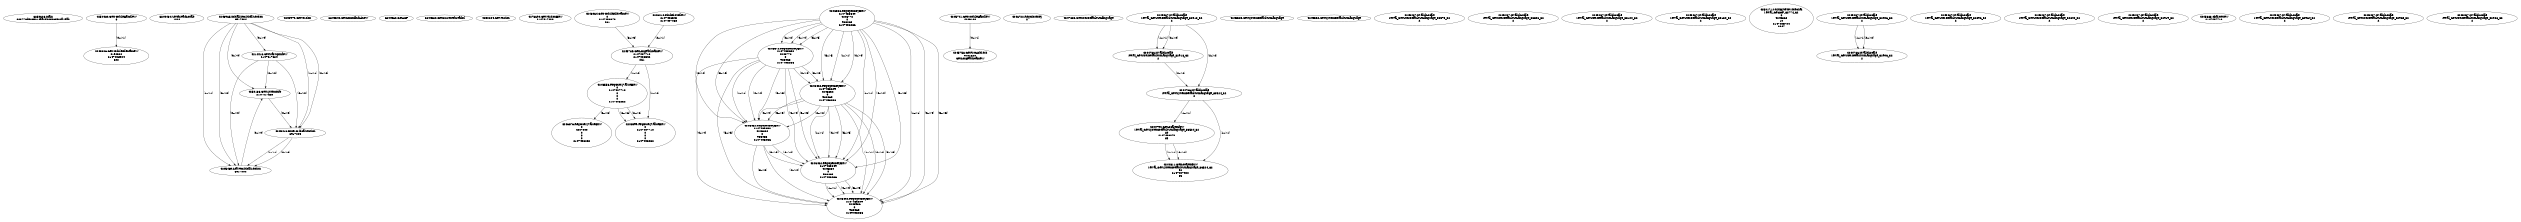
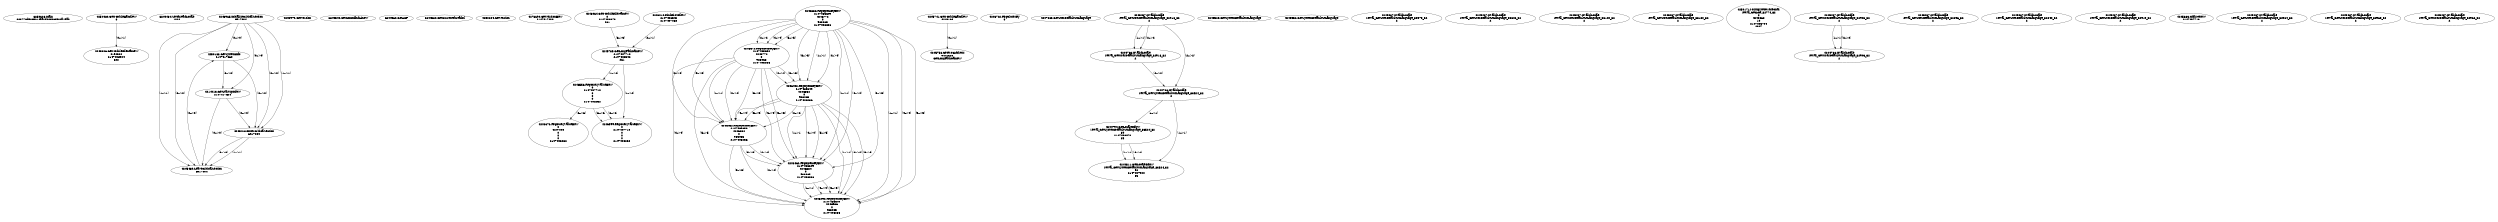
edge "4214413.GetStartupInfoW 2147417624" -> "4250188.GetSystemInfo 2147417660": reversed
node "4246492.RegOpenKeyExW 2147483649 4246936 0 983065 2149408236": label "4246492.RegOpenKeyExW 2147483649 4246936 0 983065 2149408236" -> "4246492.RegOpenKeyExW 2147483649 4246936 0 983065 2147408236"
